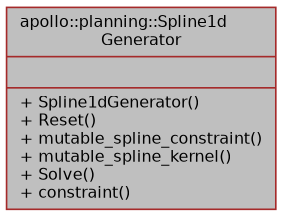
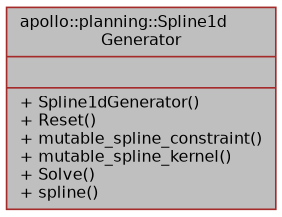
node "apollo::planning::Spline1d": text "+ constraint()" -> "+ spline()"
